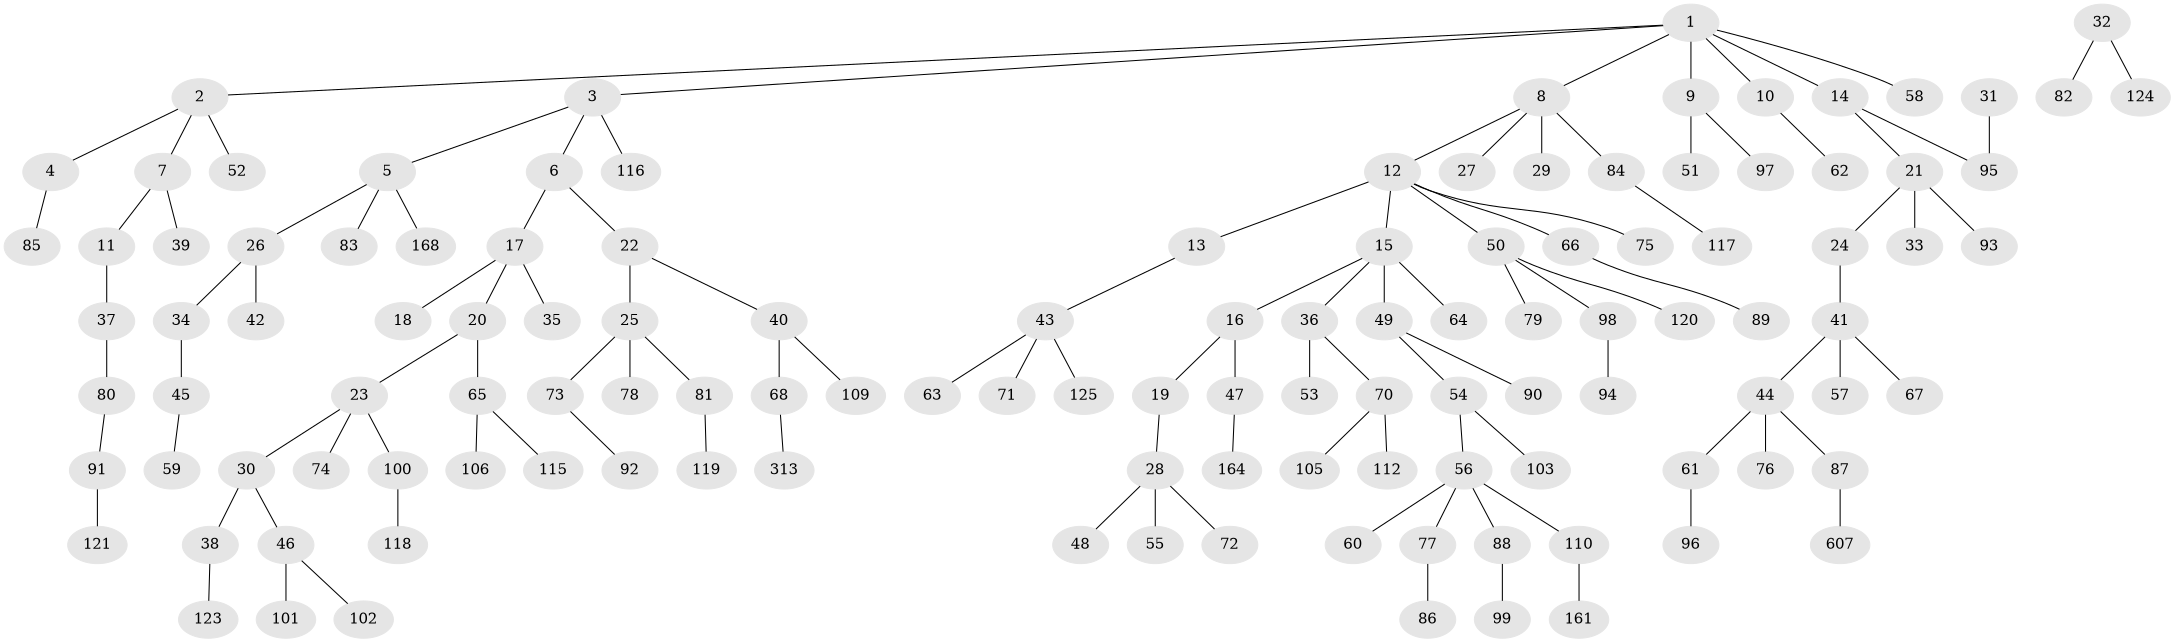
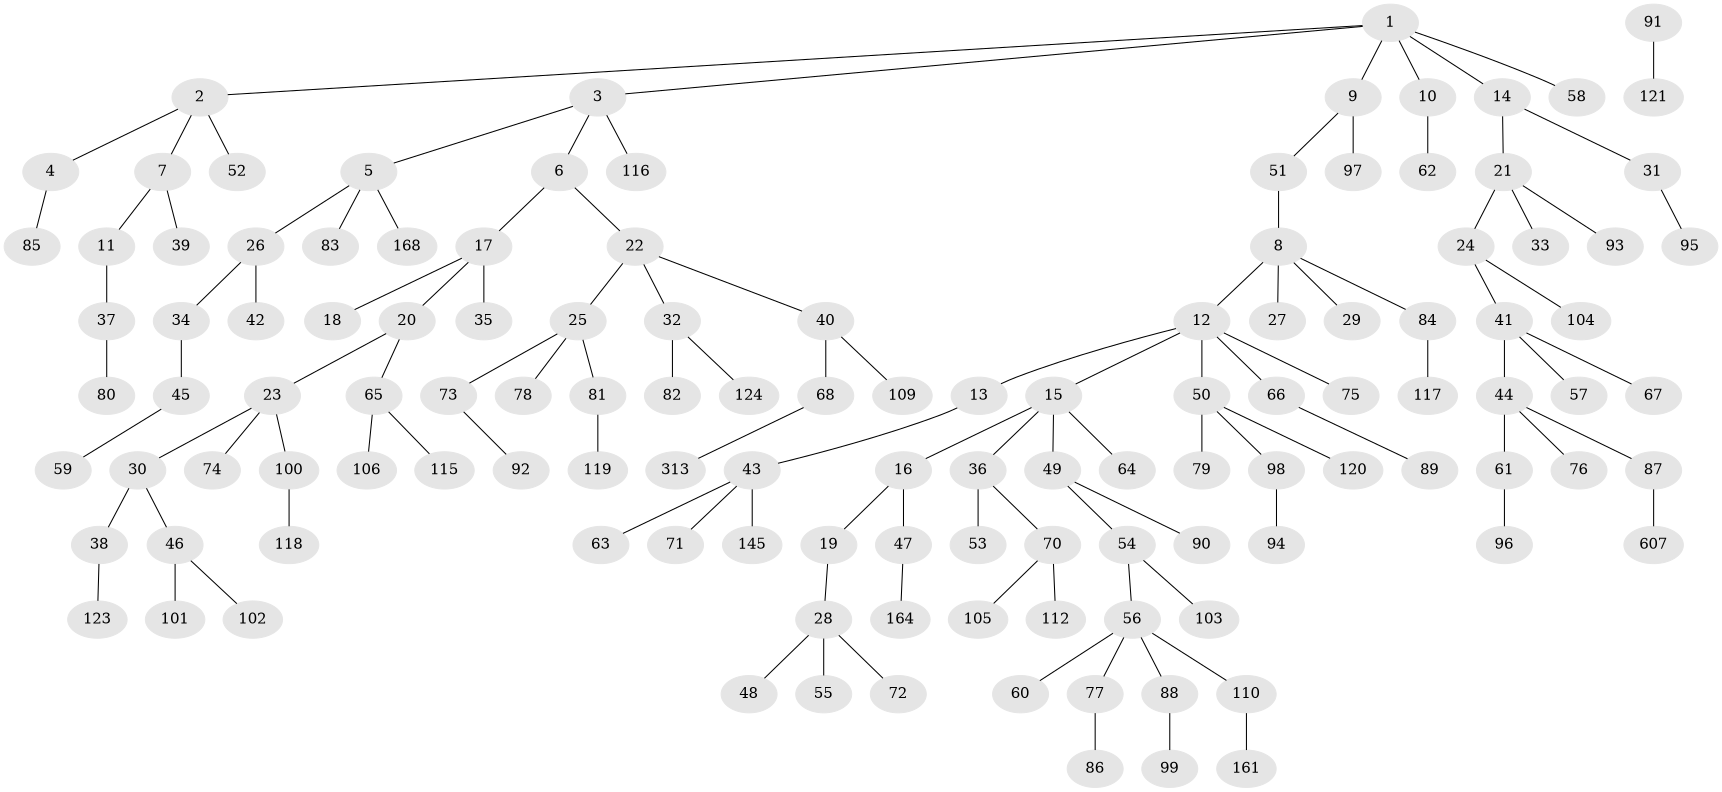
edge "1" -- "8": now "51" -- "8"
edge "14" -- "95": now "14" -- "31"
edge "22" -- "32": added
node "104": added
node "125": label "125" -> "145"
edge "80" -- "91": removed
